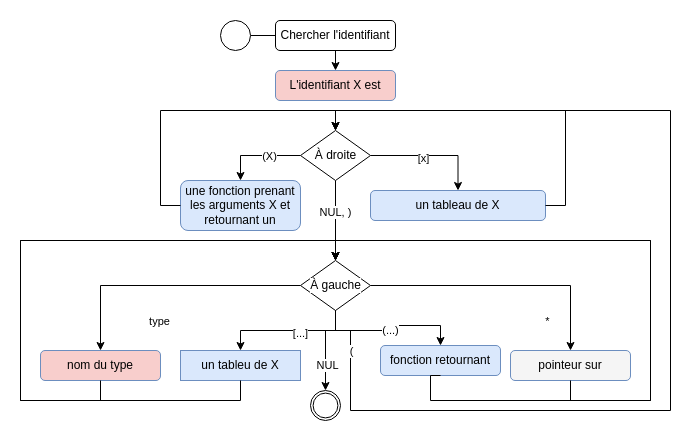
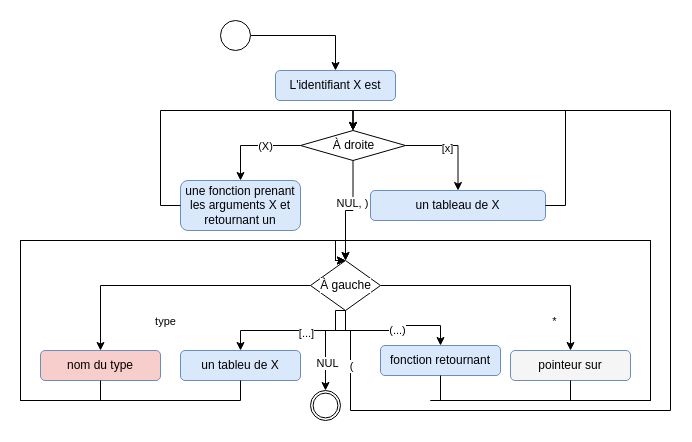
node "Chercher l'identifiant": removed
node "L'identifiant X est": fillcolor #f8cecc -> #dae8fc
node "À droite": size 70x50 -> 105x30
node "À gauche": moved (336, 286) -> (346, 286)
node "un tableu de X": shape rectangle -> rounded rectangle
